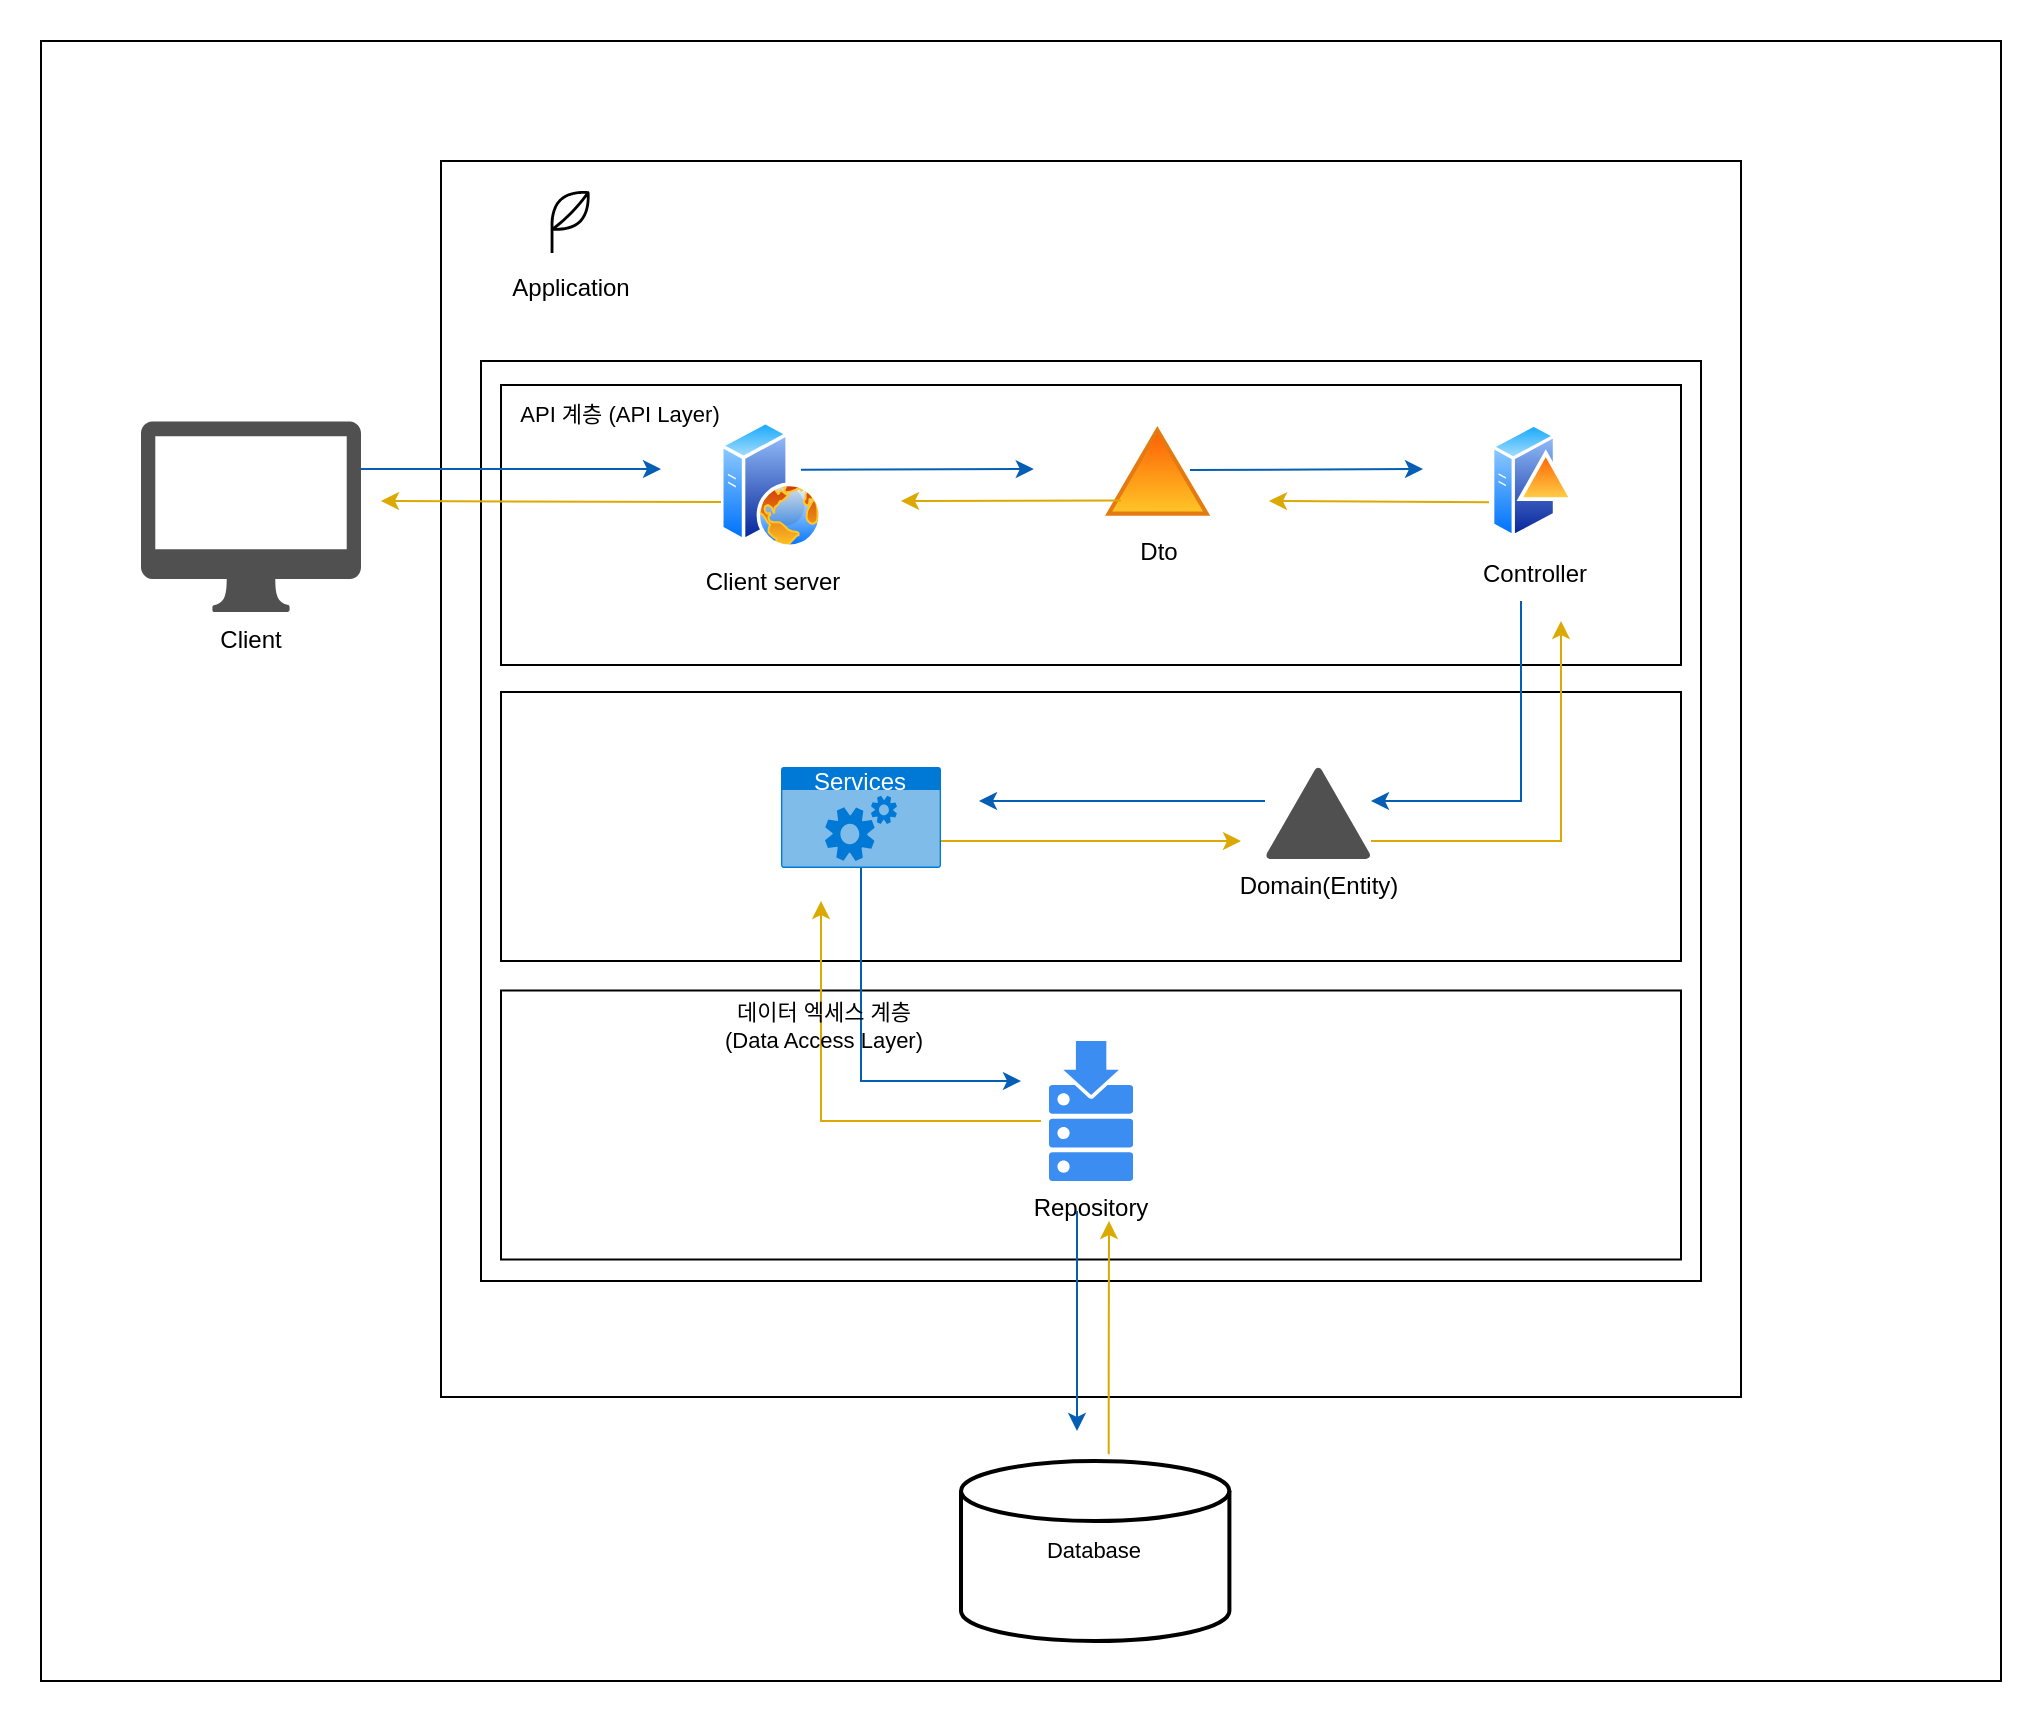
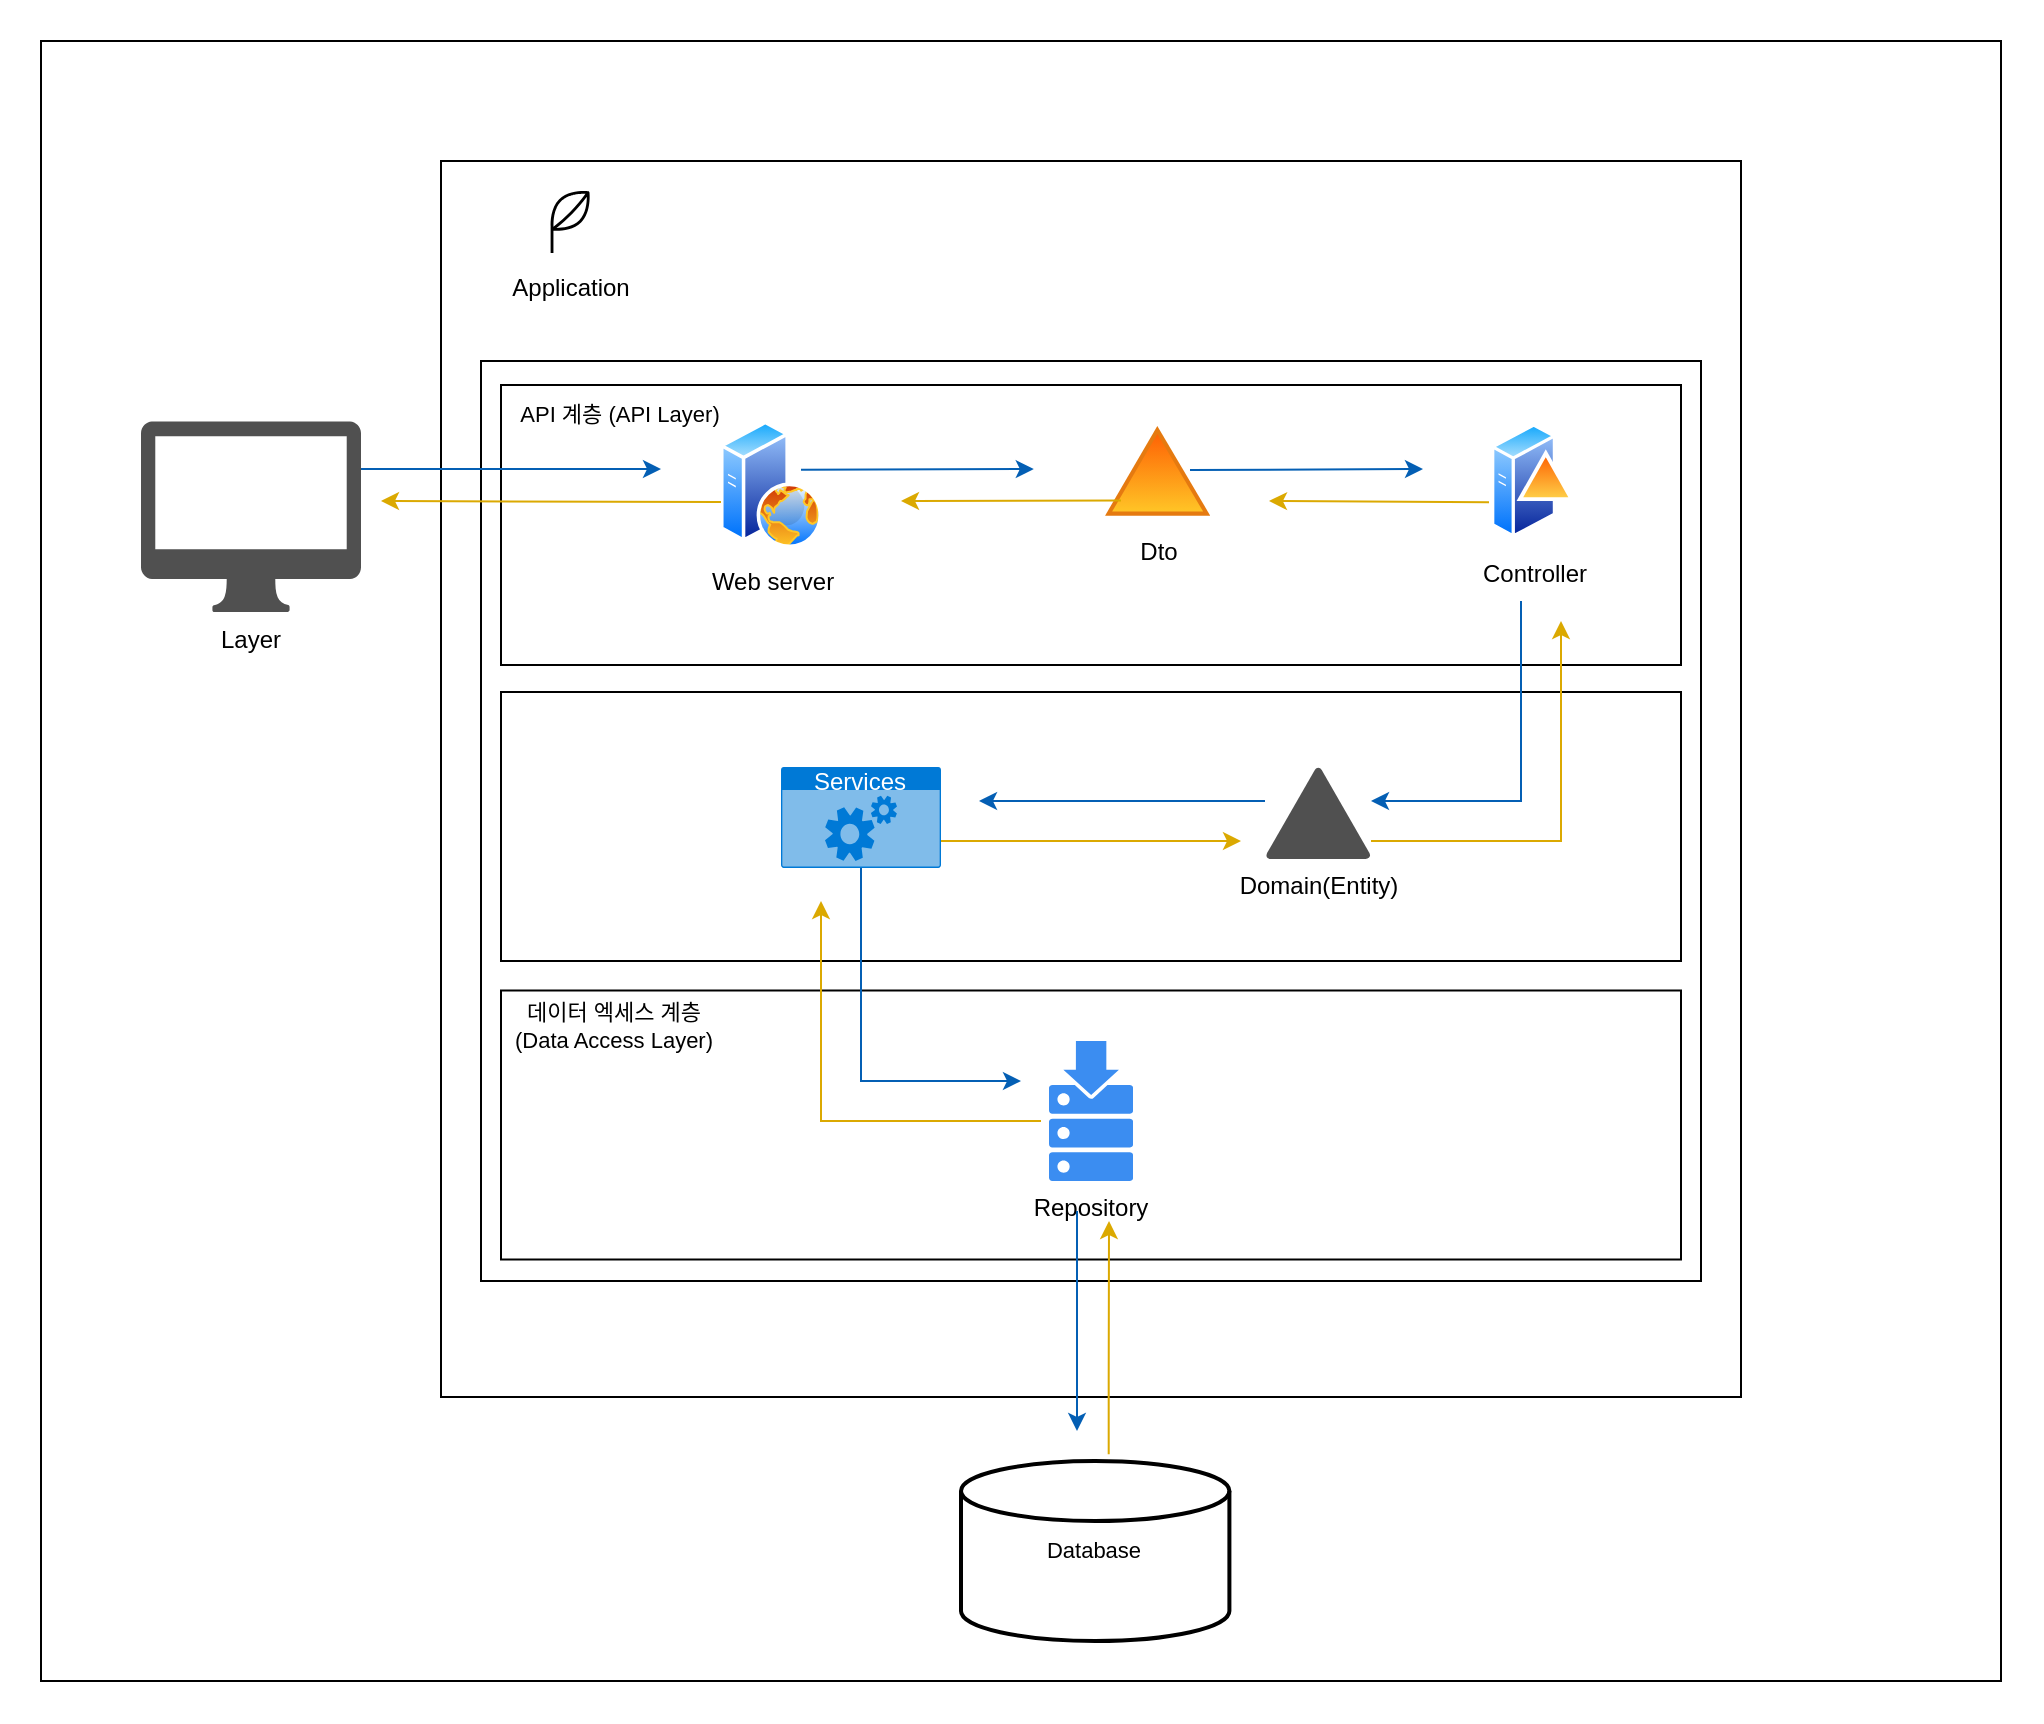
node "Client server": label "Client server" -> "Web server"
node "Client": label "Client" -> "Layer"
node "데이터 엑세스 계층 (Data Access Layer)": moved (825, 1027) -> (615, 1027)
